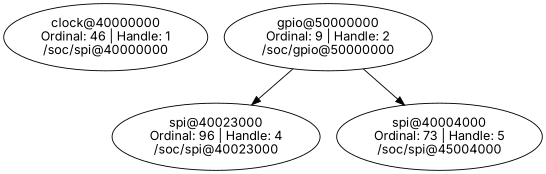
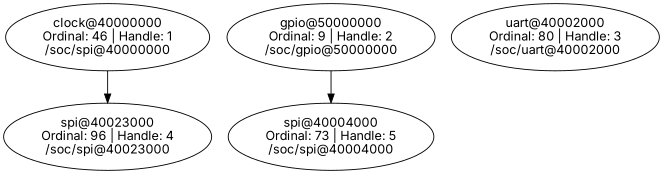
node "uart@40002000 Ordinal: 80 | Handle: 3 /soc/uart@40002000": added
edge "gpio@50000000 Ordinal: 9 | Handle: 2 /soc/gpio@50000000" -> "spi@40023000 Ordinal: 96 | Handle: 4 /soc/spi@40023000": now "clock@40000000 Ordinal: 46 | Handle: 1 /soc/spi@40000000" -> "spi@40023000 Ordinal: 96 | Handle: 4 /soc/spi@40023000"
node "spi@40004000 Ordinal: 73 | Handle: 5 /soc/spi@45004000": label "spi@40004000 Ordinal: 73 | Handle: 5 /soc/spi@45004000" -> "spi@40004000 Ordinal: 73 | Handle: 5 /soc/spi@40004000"
